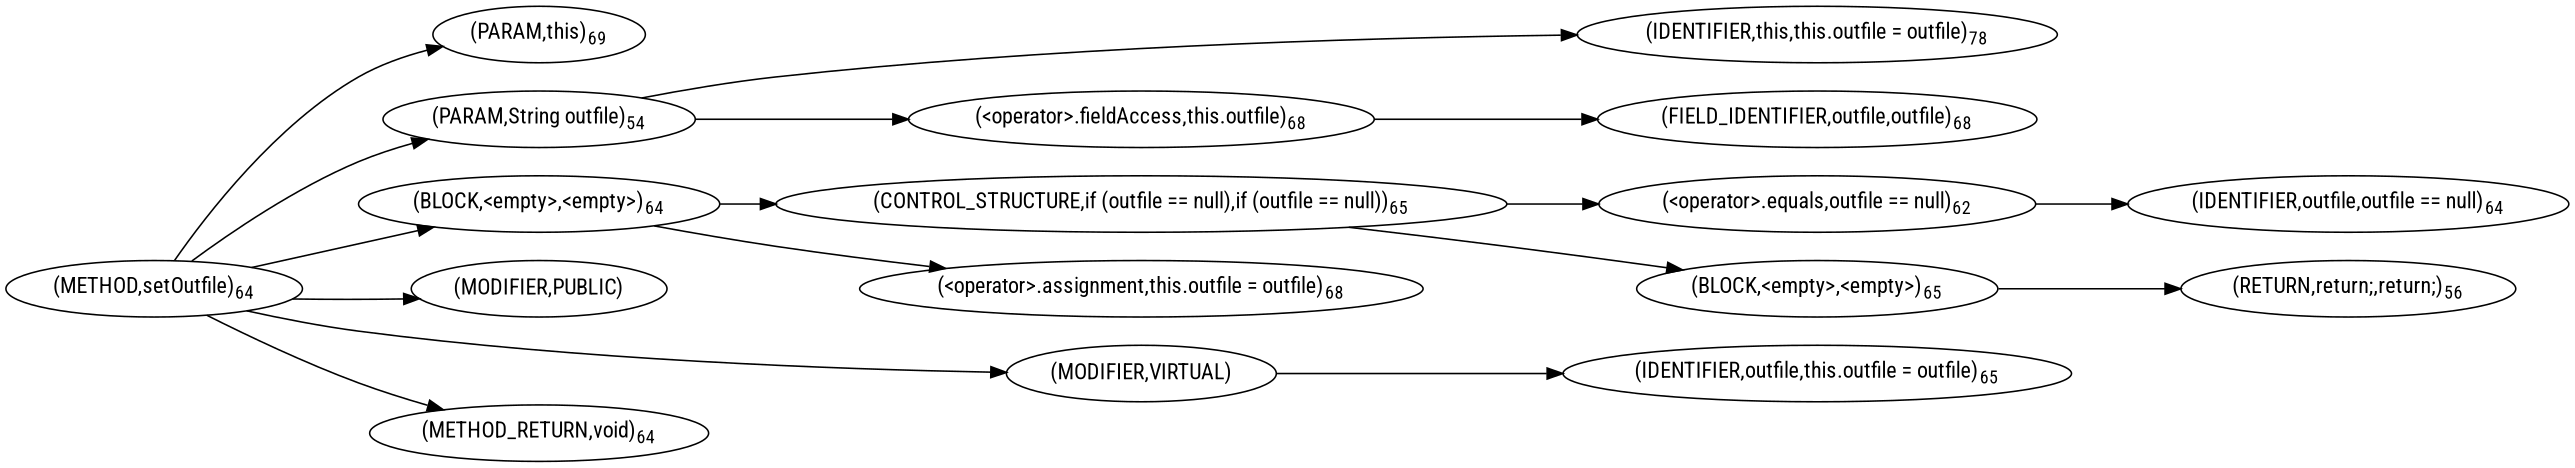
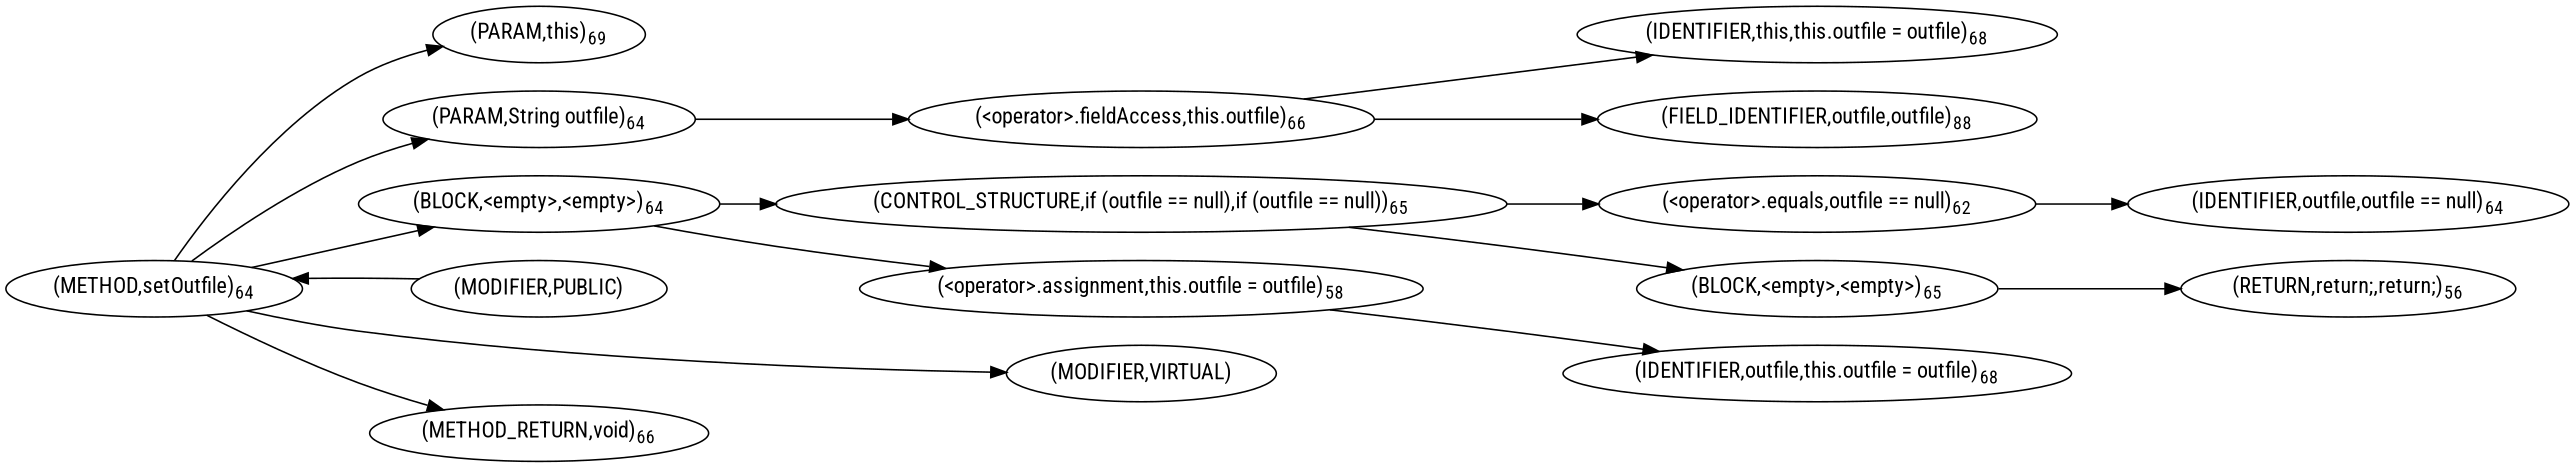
node "(IDENTIFIER,this,this.outfile = outfile)": text "78" -> "68"
edge "(PARAM,String outfile)" -> "(IDENTIFIER,this,this.outfile = outfile)": now "(<operator>.fieldAccess,this.outfile)" -> "(IDENTIFIER,this,this.outfile = outfile)"
node "(PARAM,String outfile)": text "54" -> "64"
node "(<operator>.fieldAccess,this.outfile)": text "68" -> "66"
node "(FIELD_IDENTIFIER,outfile,outfile)": text "68" -> "88"
node "(<operator>.assignment,this.outfile = outfile)": text "68" -> "58"
edge "(METHOD,setOutfile)" -> "(MODIFIER,PUBLIC)": reversed
node "(IDENTIFIER,outfile,this.outfile = outfile)": text "65" -> "68"
edge "(MODIFIER,VIRTUAL)" -> "(IDENTIFIER,outfile,this.outfile = outfile)": now "(<operator>.assignment,this.outfile = outfile)" -> "(IDENTIFIER,outfile,this.outfile = outfile)"
node "(METHOD_RETURN,void)": text "64" -> "66"
